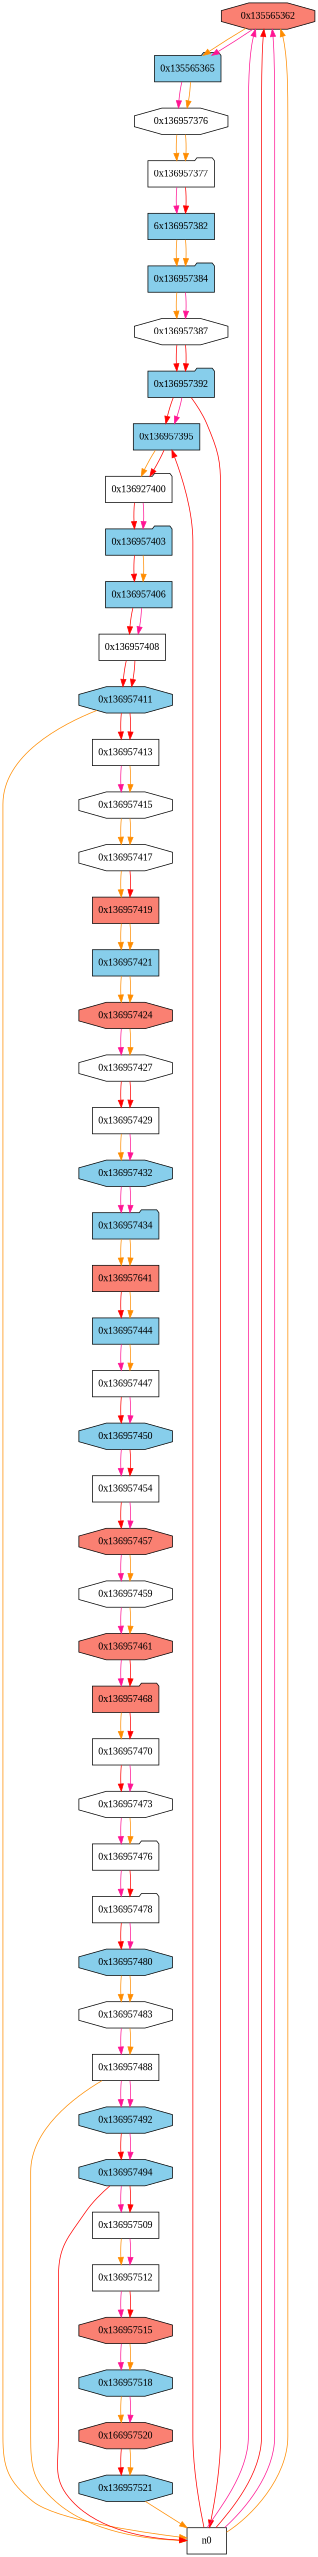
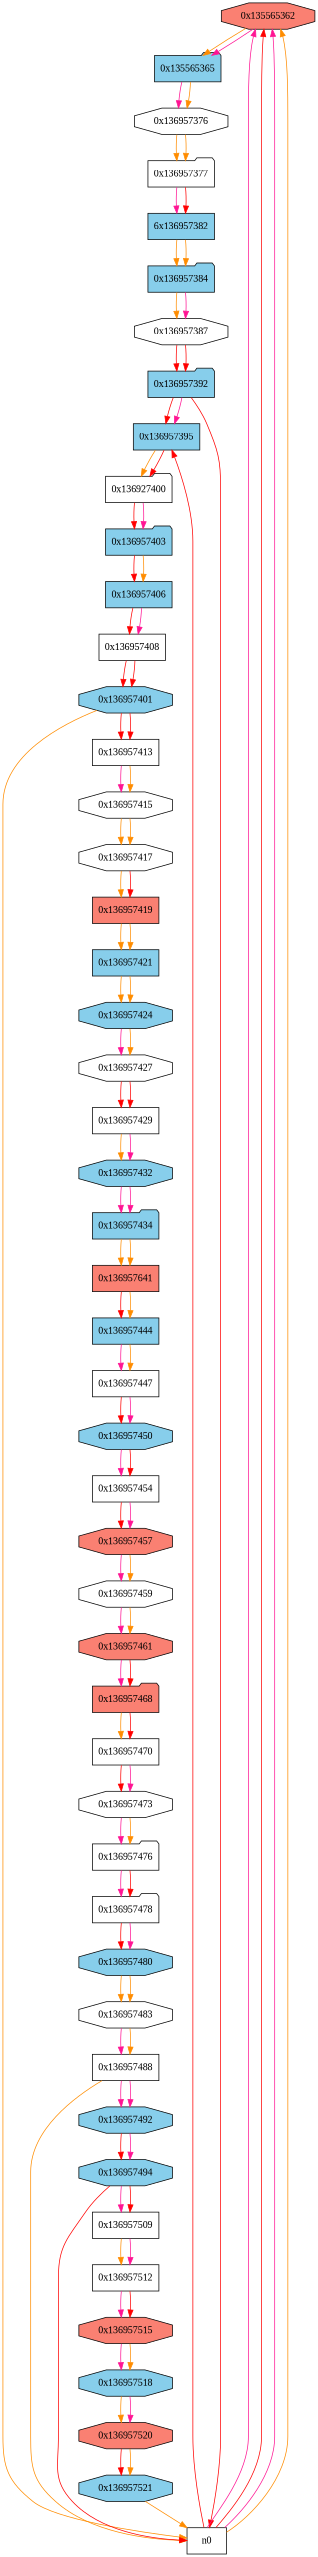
node "0x136957411": label "0x136957411" -> "0x136957401"
node "0x136957424": fillcolor salmon -> skyblue
node "0x166957520": label "0x166957520" -> "0x136957520"
